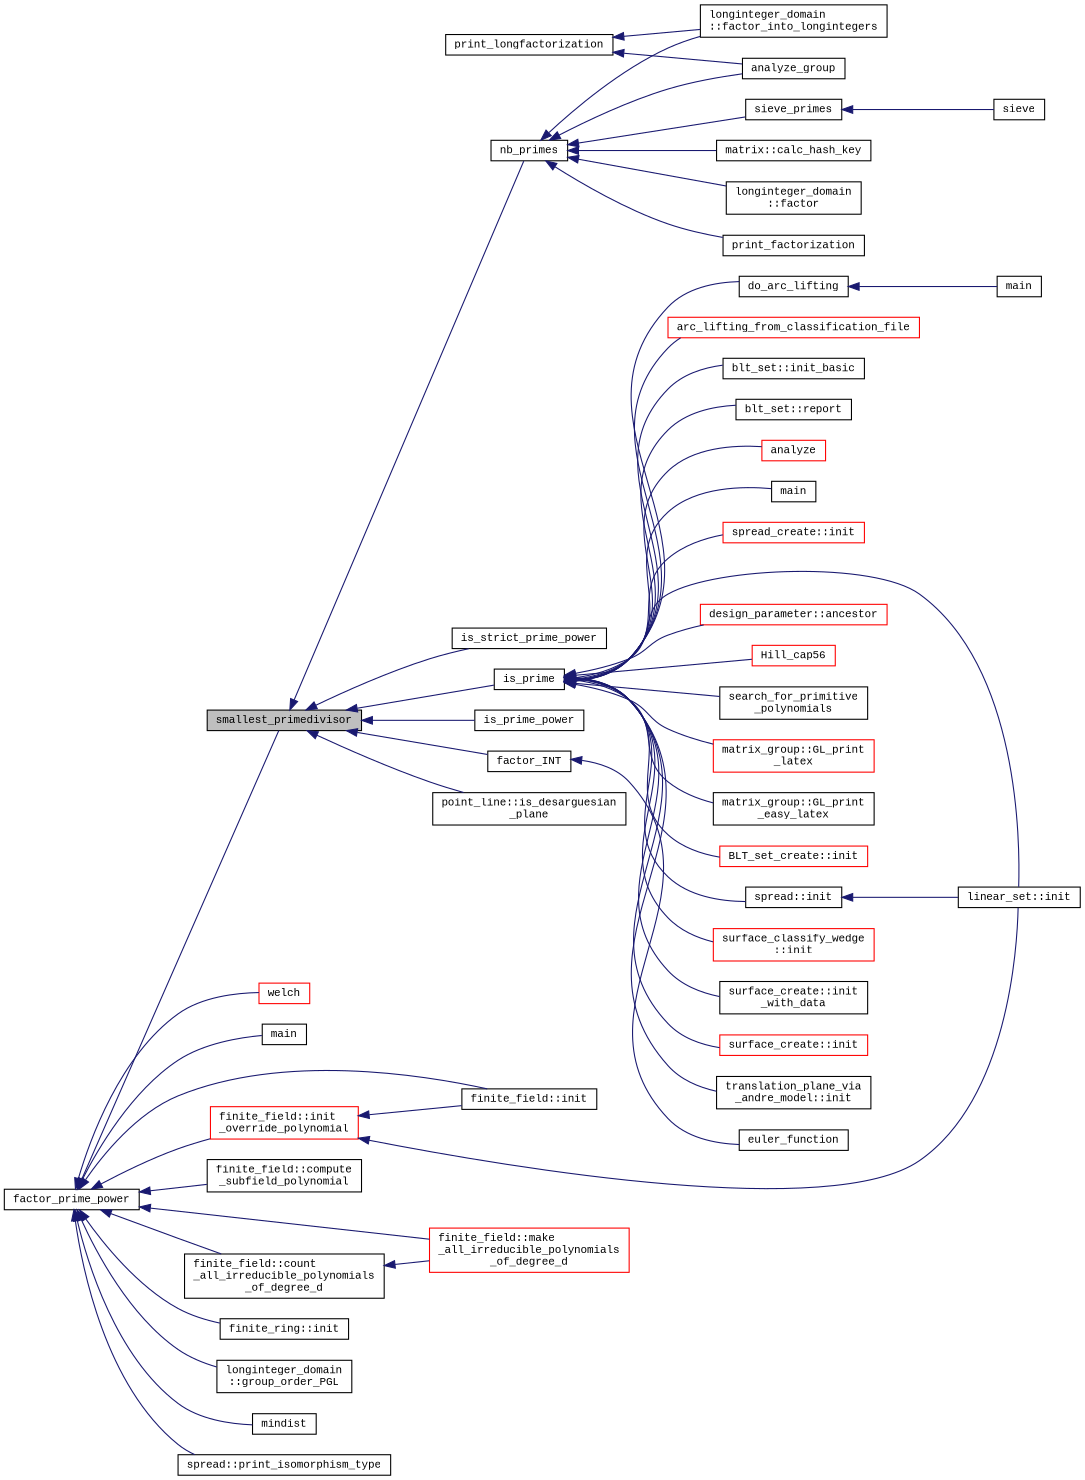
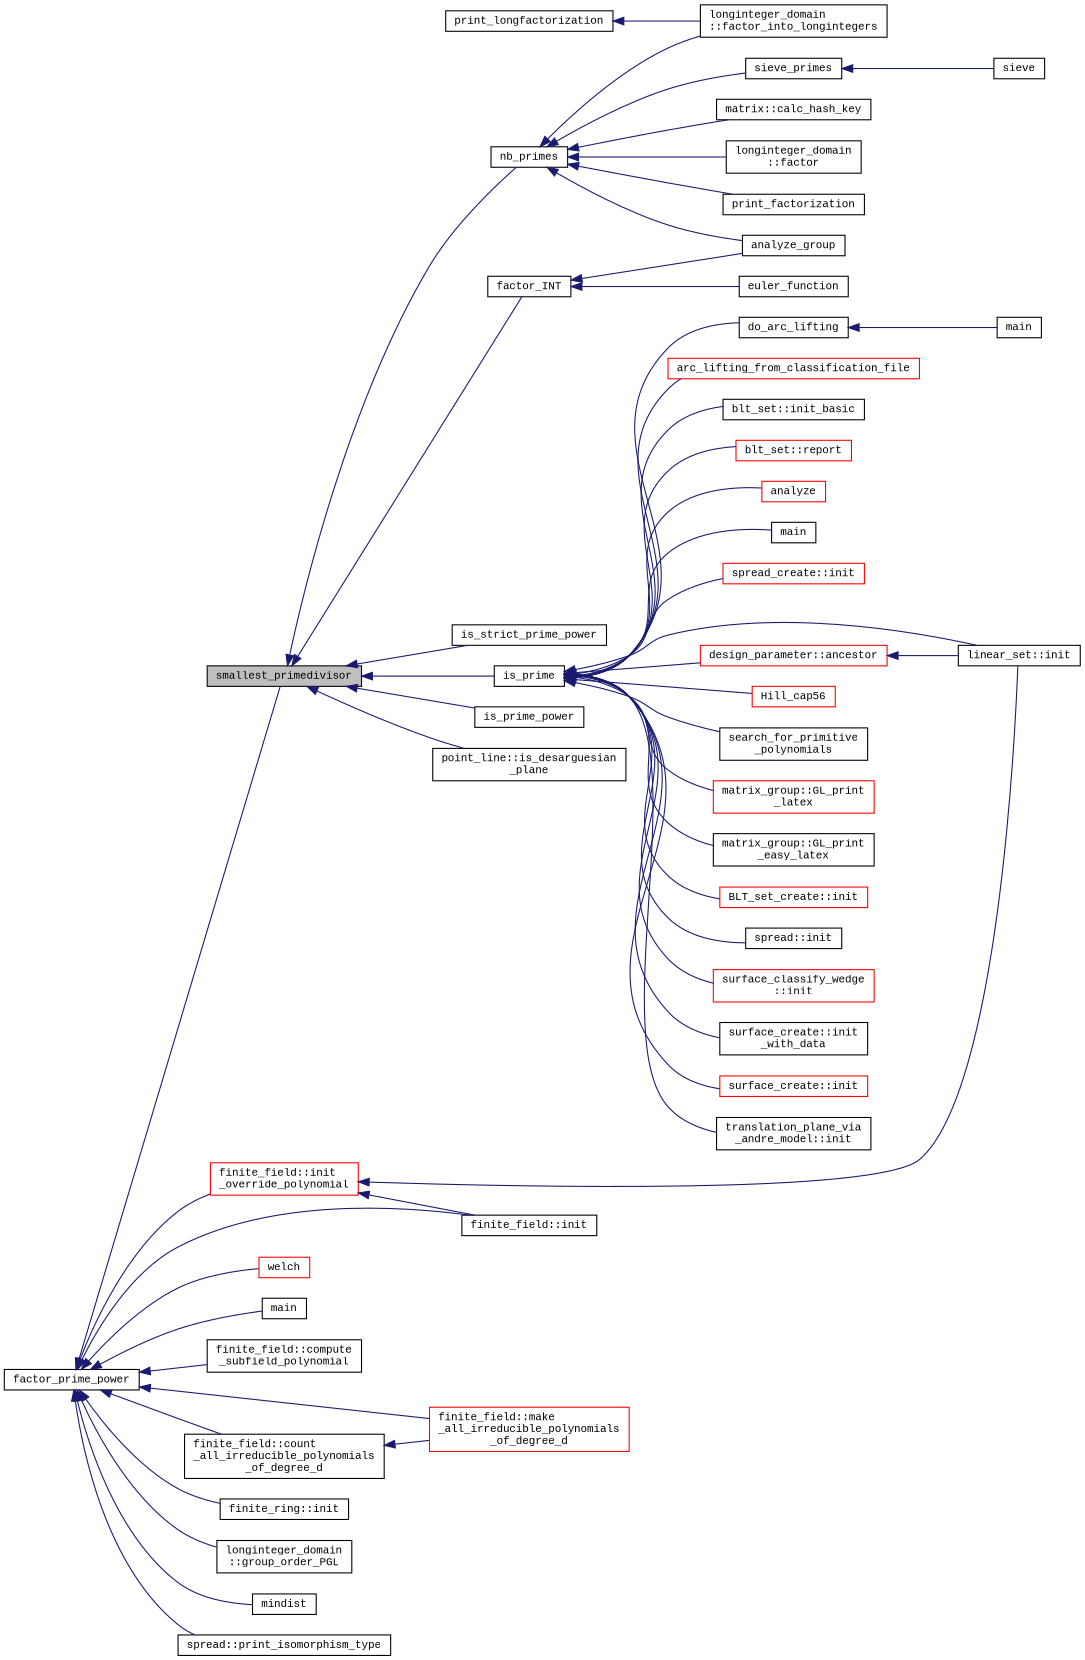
edge "analyze_group" -> "print_longfactorization": now "analyze_group" -> "factor_INT"
node "blt_set::report": color black -> red
edge "linear_set::init" -> "spread::init": now "linear_set::init" -> "design_parameter::ancestor"
